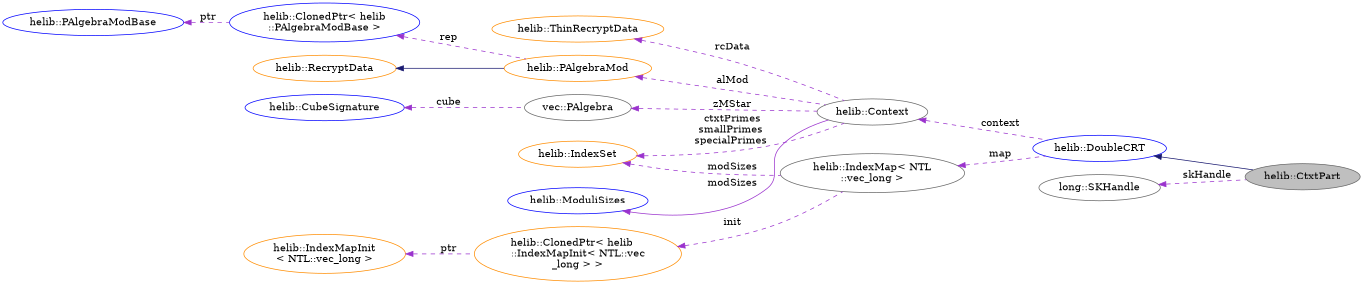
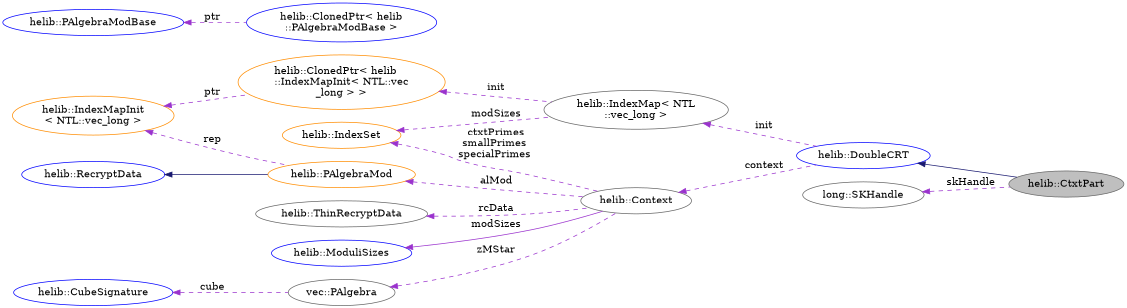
node "helib::ThinRecryptData": color darkorange -> gray40
edge "helib::PAlgebraMod" -> "helib::ClonedPtr< helib ::PAlgebraModBase >": now "helib::PAlgebraMod" -> "helib::IndexMapInit < NTL::vec_long >"
node "helib::RecryptData": color darkorange -> blue
edge "helib::DoubleCRT" -> "helib::IndexMap< NTL ::vec_long >": label " map" -> " init"
